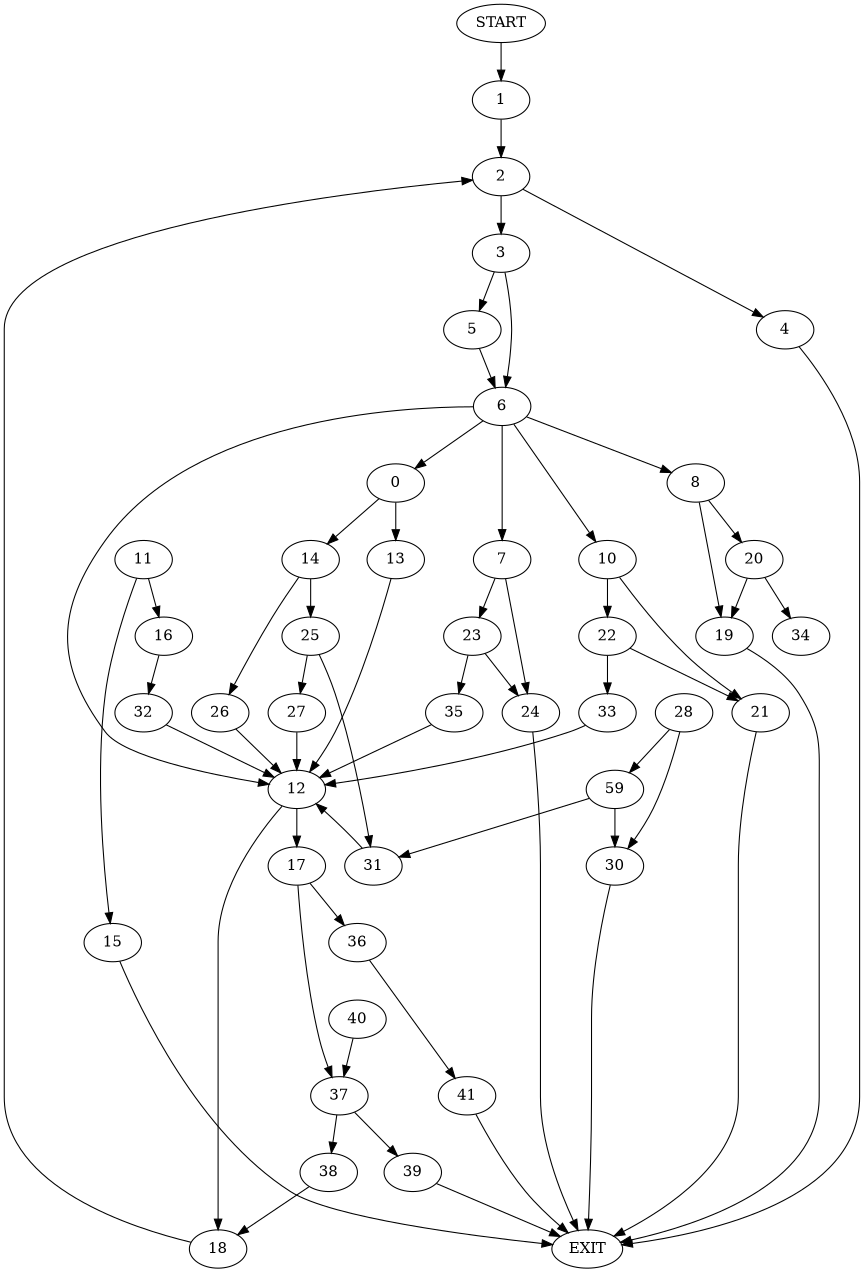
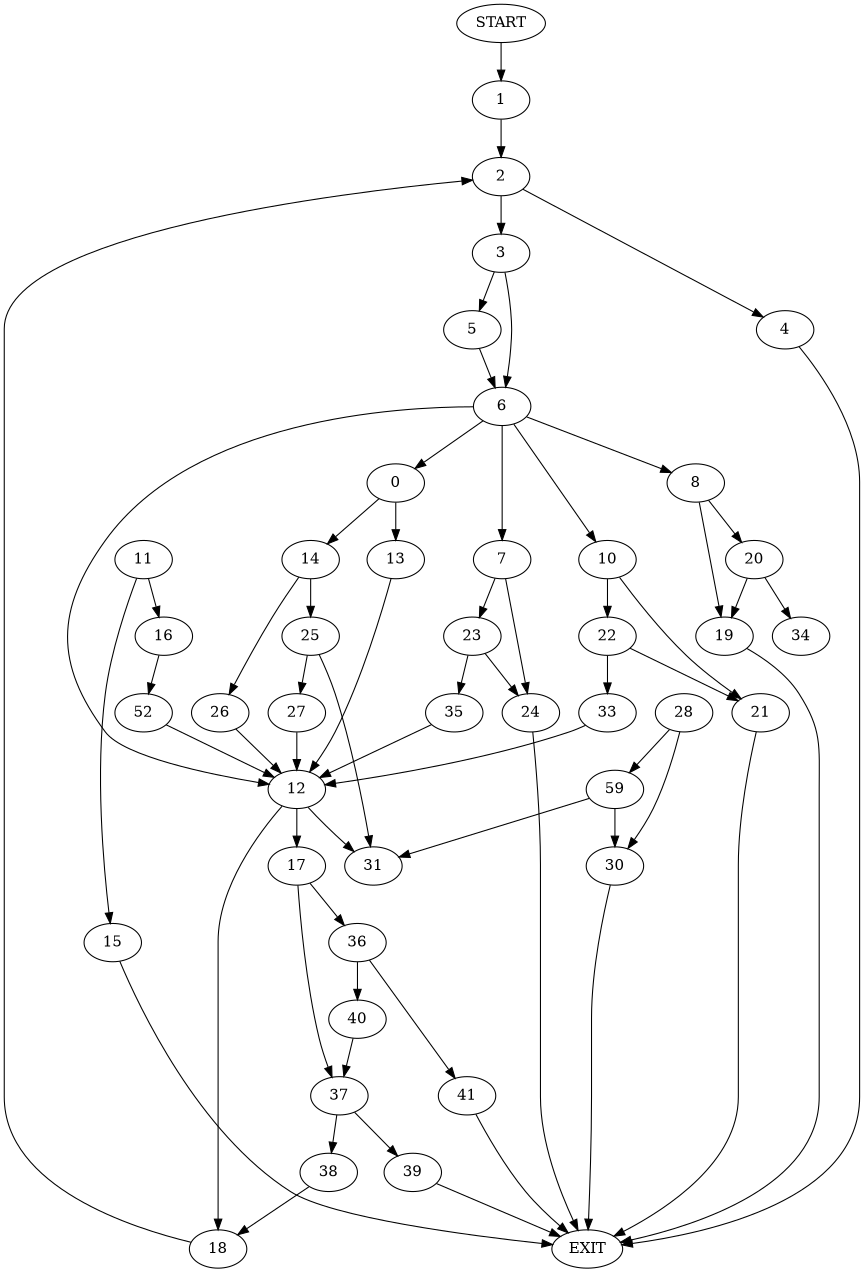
node "32": label "32" -> "52"
edge "31" -> "12": reversed
edge "36" -> "40": added
